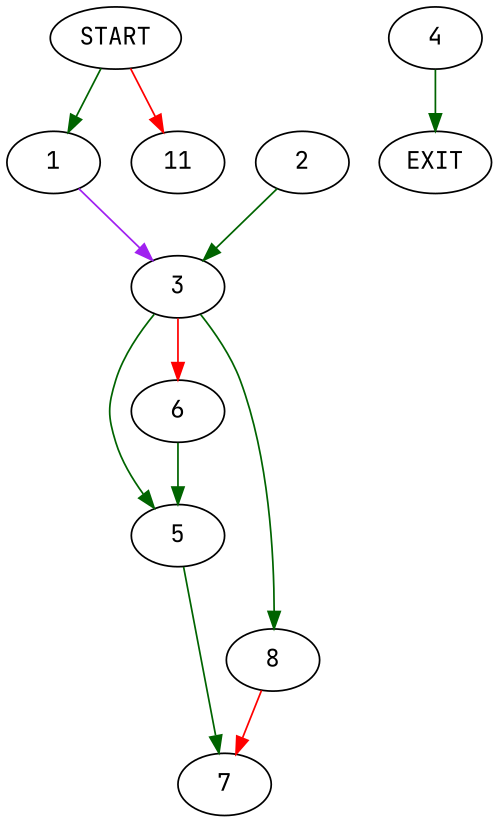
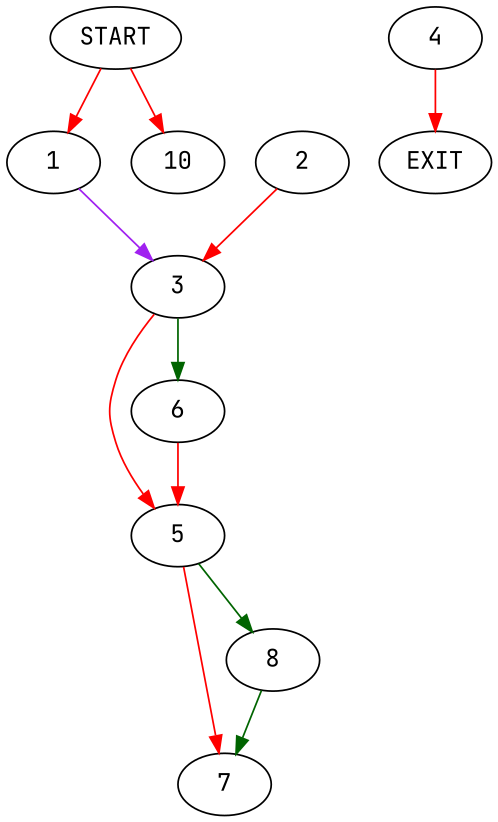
edge "4" -> "EXIT": color darkgreen -> red
edge "START" -> "1": color darkgreen -> red
node "11": label "11" -> "10"
edge "2" -> "3": color darkgreen -> red
edge "3" -> "6": color red -> darkgreen
edge "3" -> "5": color darkgreen -> red
edge "3" -> "8": now "5" -> "8"
edge "6" -> "5": color darkgreen -> red
edge "5" -> "7": color darkgreen -> red
edge "8" -> "7": color red -> darkgreen
